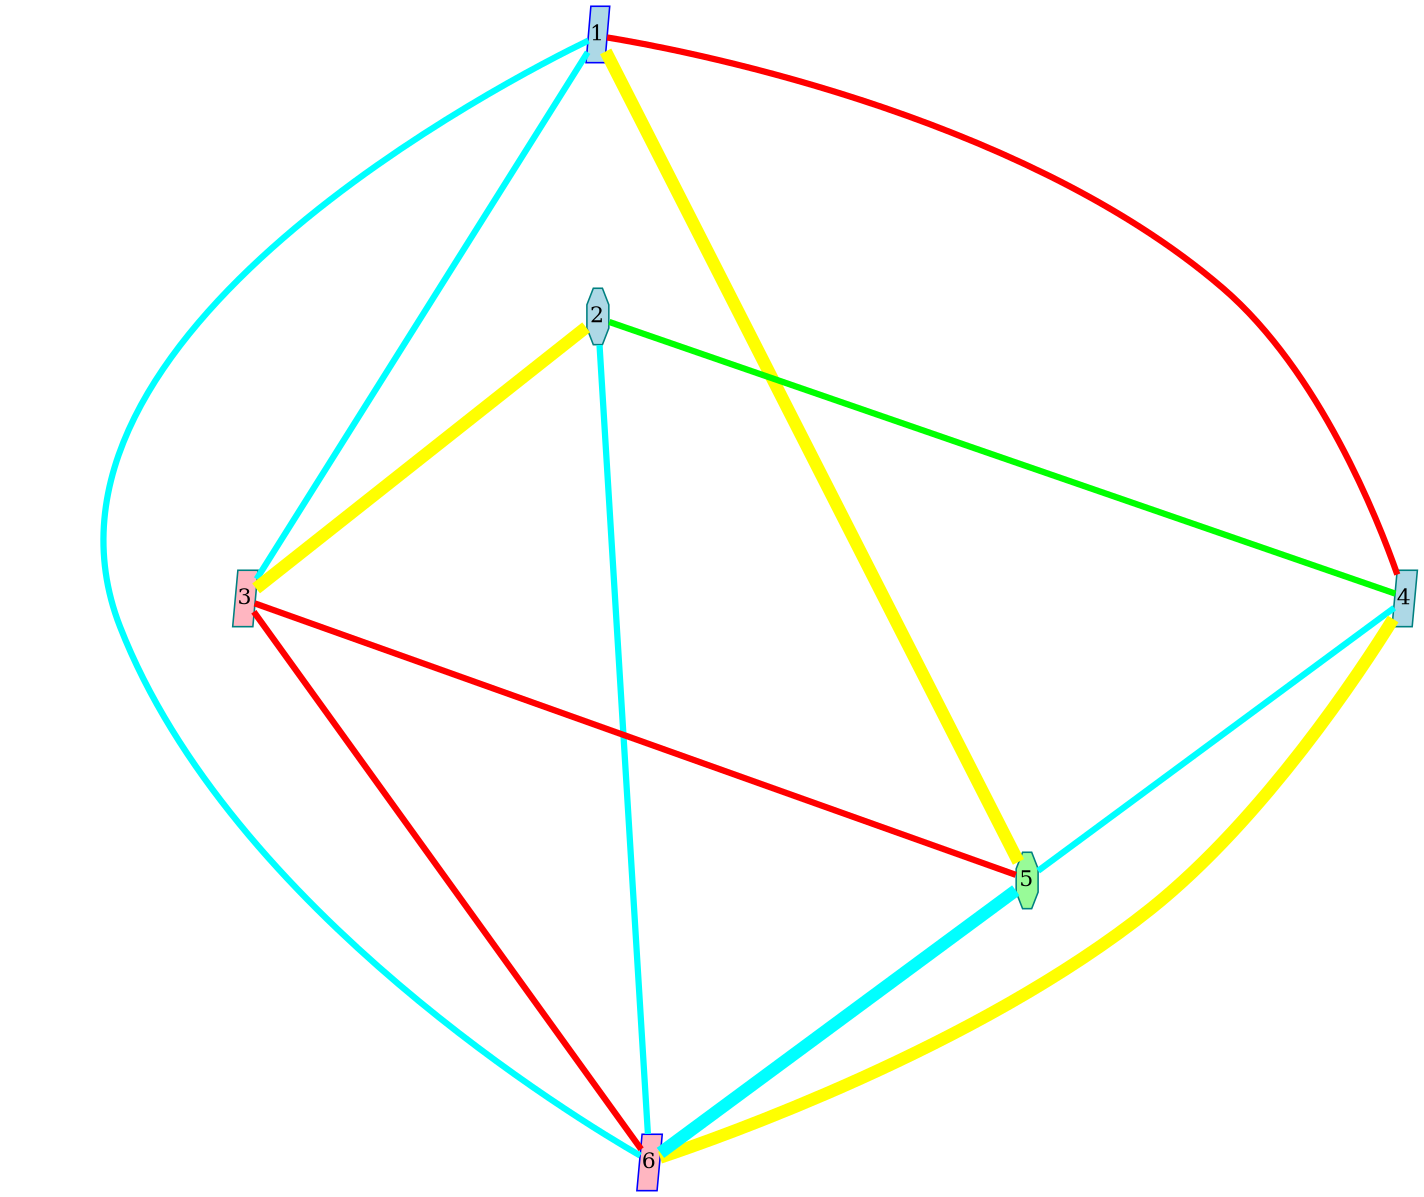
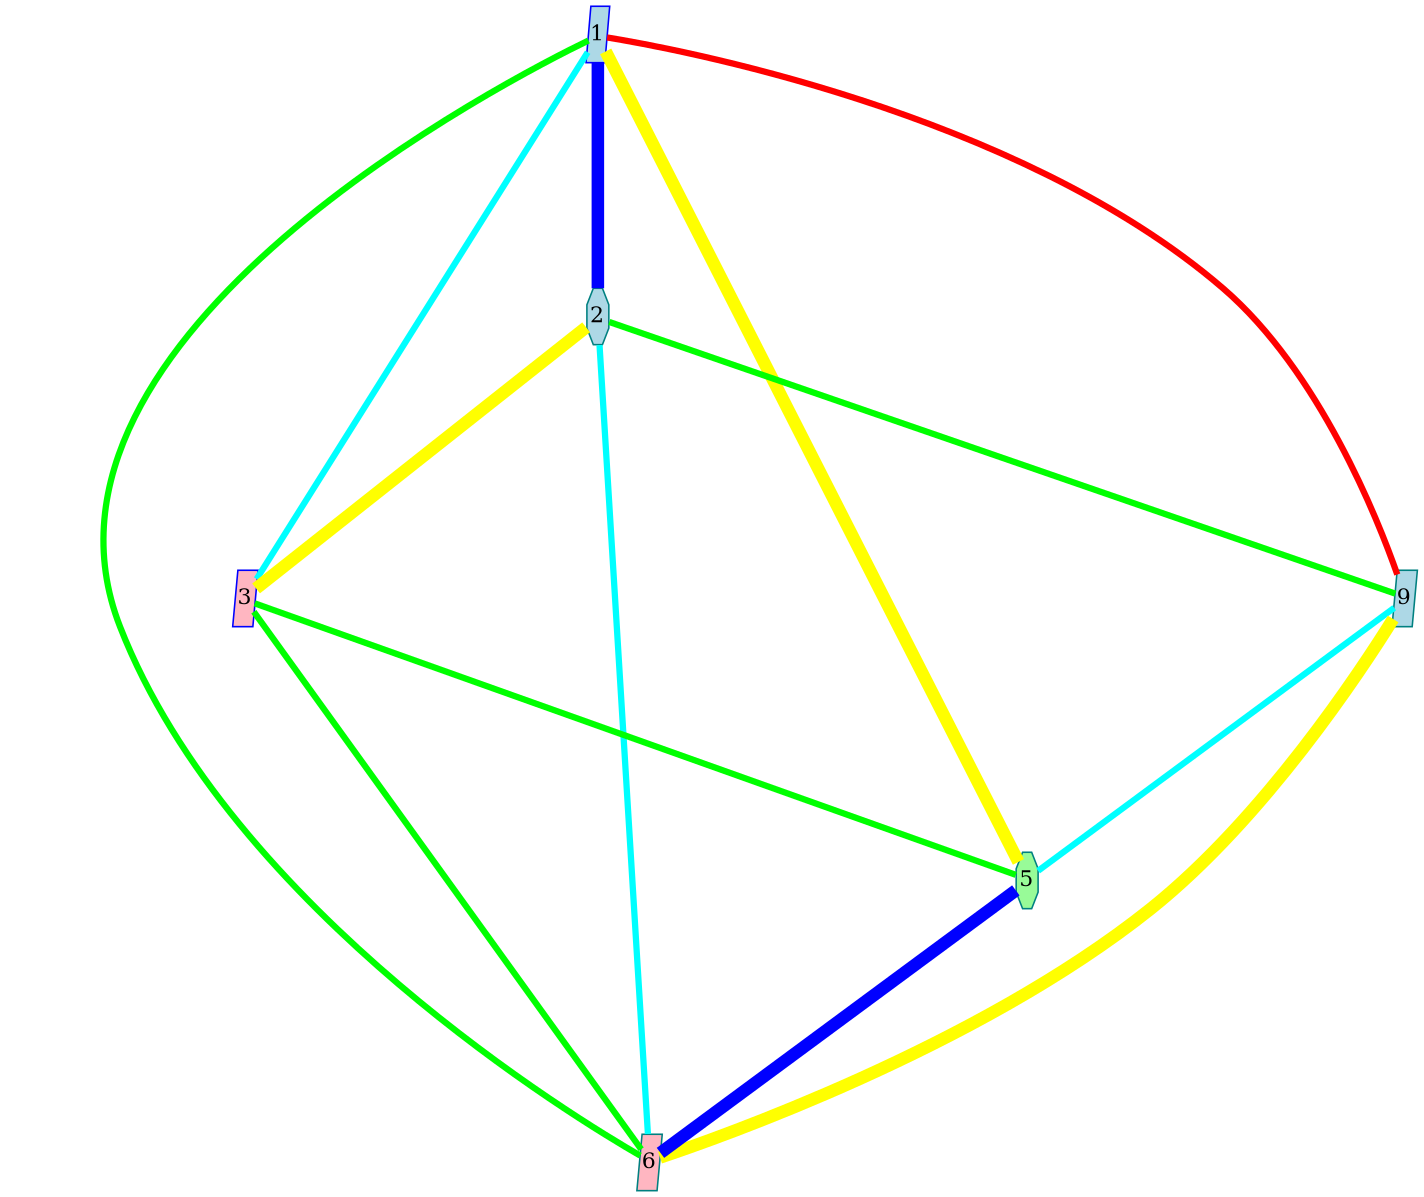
edge "1" -- "2": added
edge "1" -- "6": color cyan -> green
node "3": color teal -> blue
node "4": label "4" -> "9"
edge "3" -- "5": color red -> green
edge "3" -- "6": color red -> green
edge "5" -- "6": color cyan -> blue
node "6": color blue -> teal
